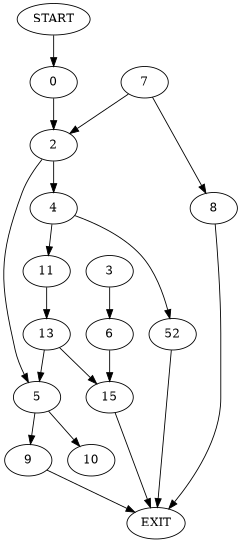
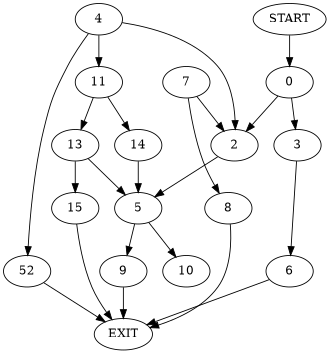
edge "0" -> "3": added
node "14": added
edge "2" -> "4": reversed
edge "6" -> "15": now "6" -> "EXIT"
